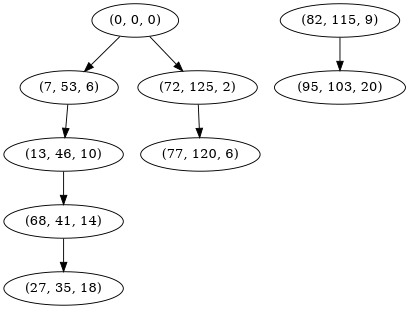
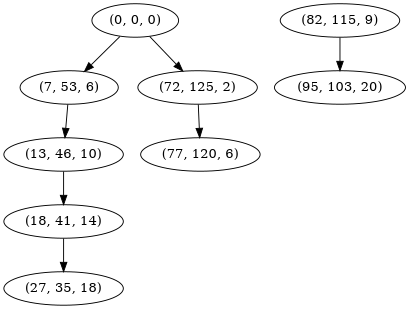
node "(68, 41, 14)": label "(68, 41, 14)" -> "(18, 41, 14)"
